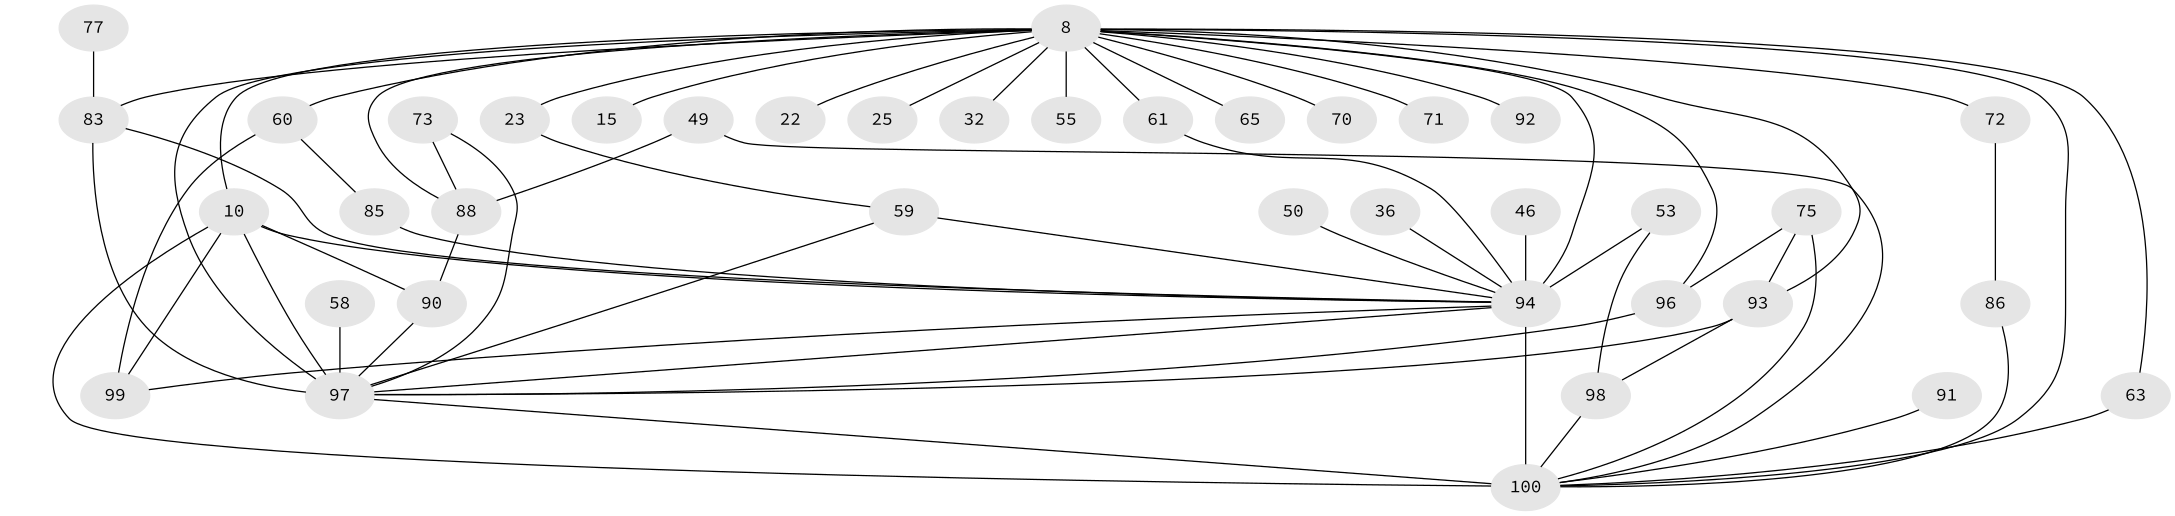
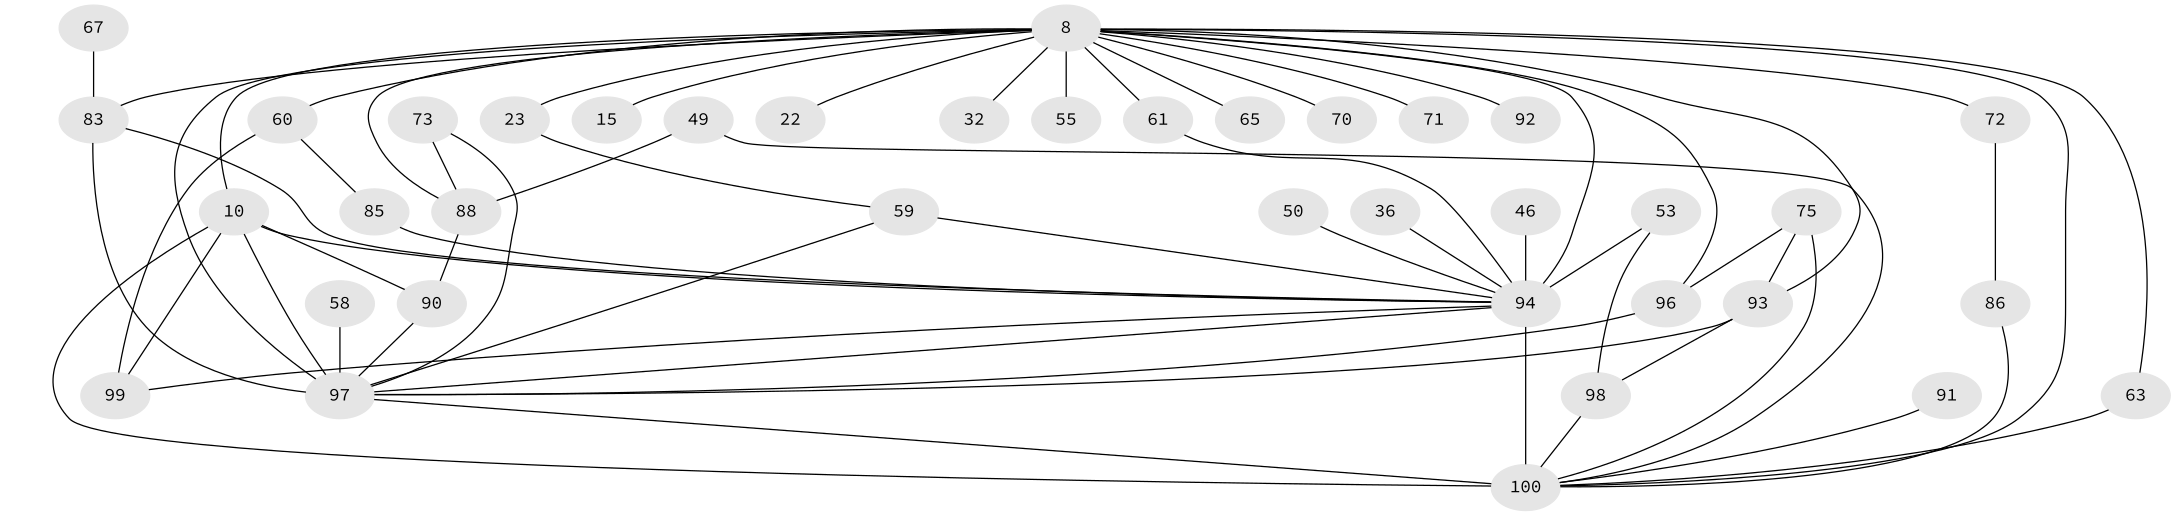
node "77": label "77" -> "67"
node "25": removed
